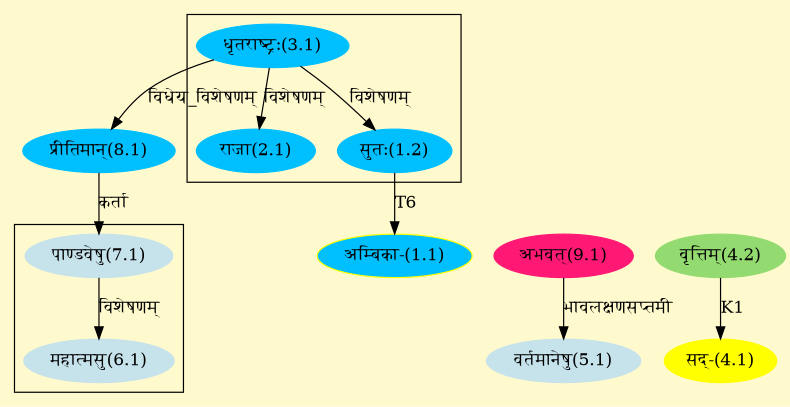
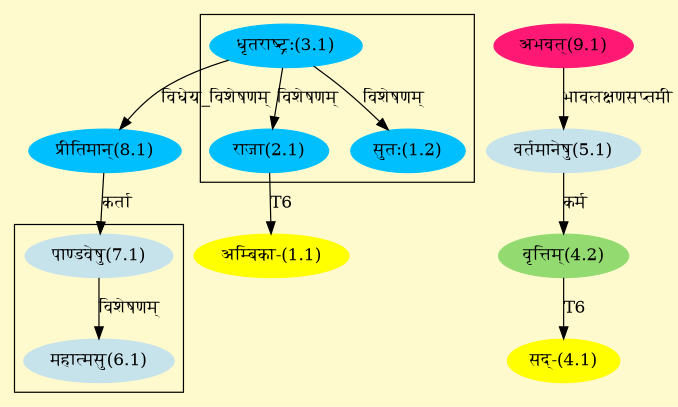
edge "सुतः(1.2)" -> "अम्बिका-(1.1)": now "राजा(2.1)" -> "अम्बिका-(1.1)"
edge "वर्तमानेषु(5.1)" -> "वृत्तिम्(4.2)": added, label "कर्म"
node "अम्बिका-(1.1)": fillcolor #00bfff -> #ffff00
edge "वृत्तिम्(4.2)" -> "सद्-(4.1)": label "K1" -> "T6"
